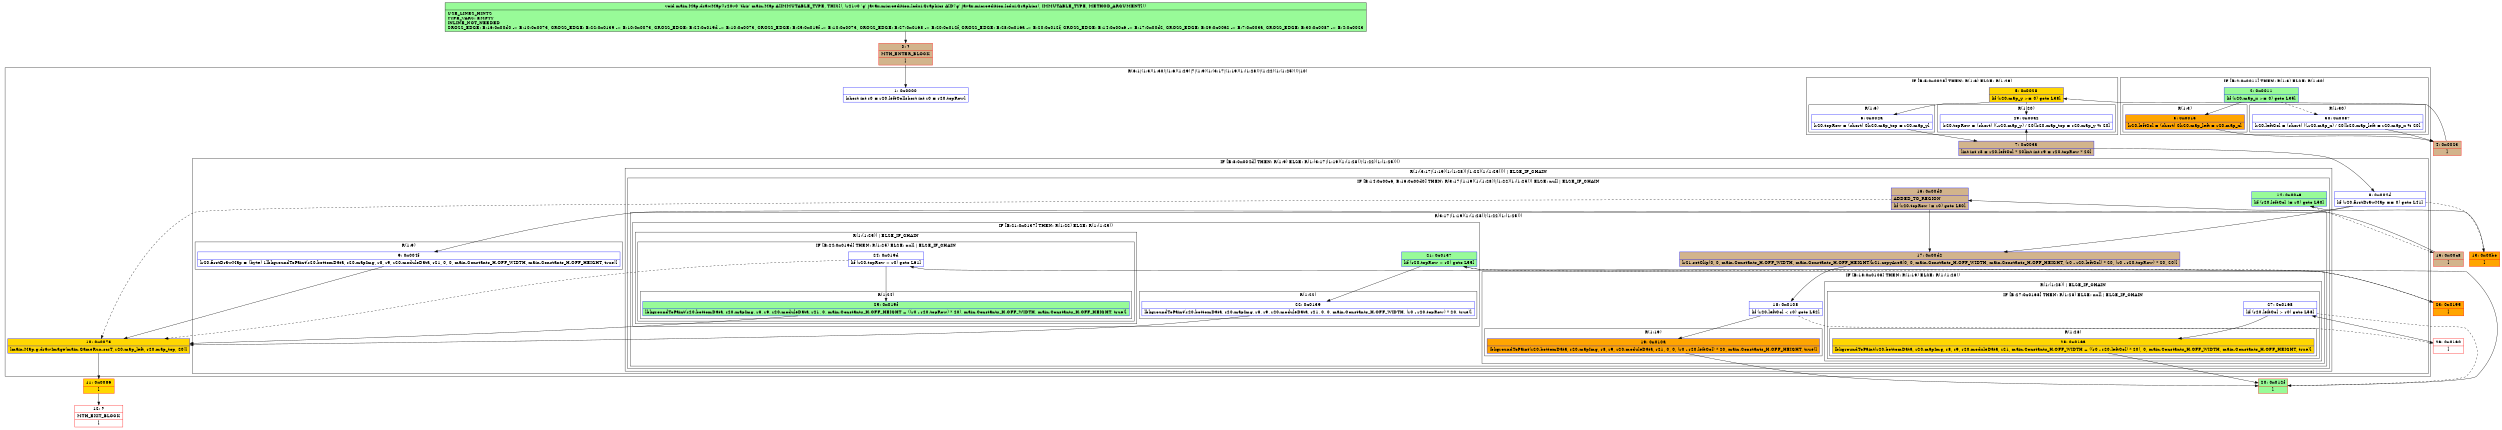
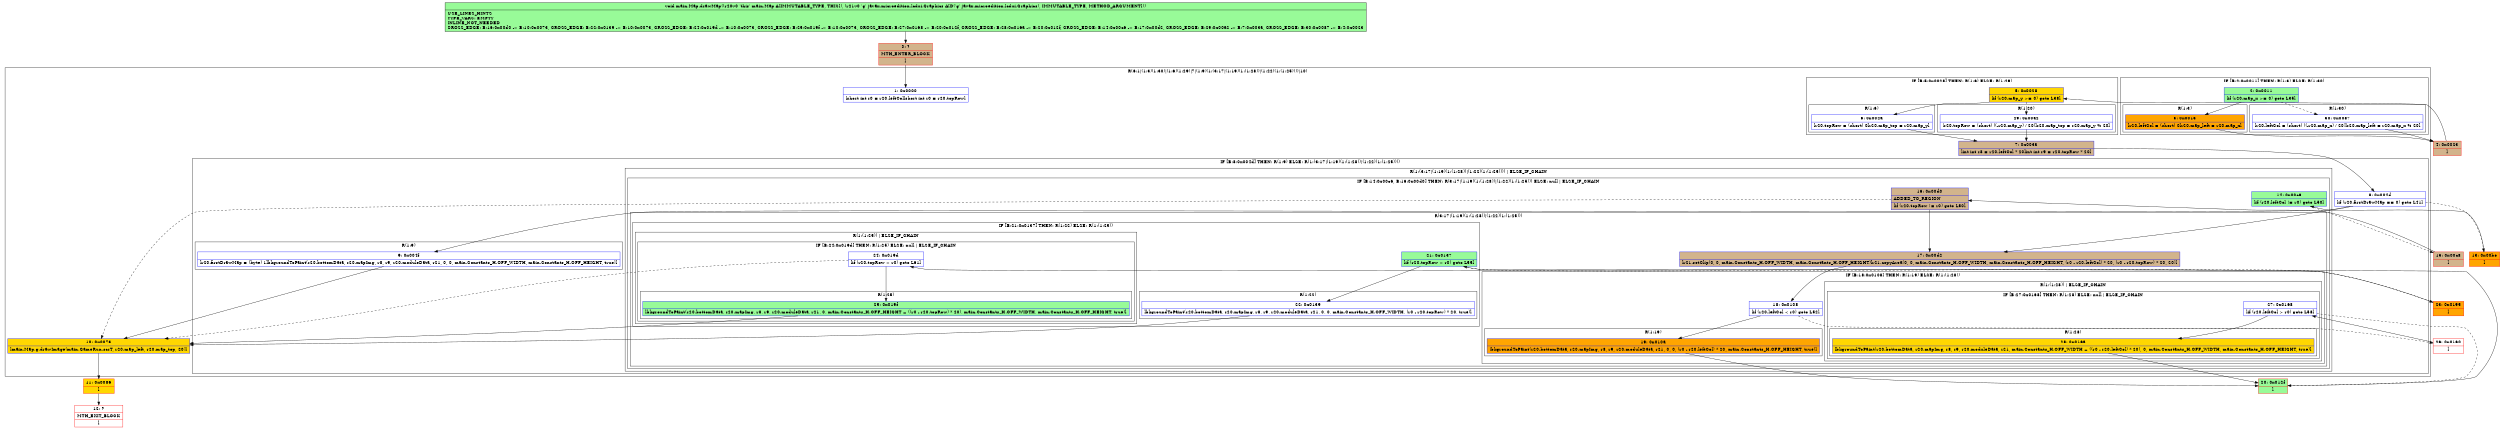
edge "7: 0x003a" -> "29: 0x00a2": reversed
cluster "R(1:24)": label "R(1:24)" -> "R(1:25)"
